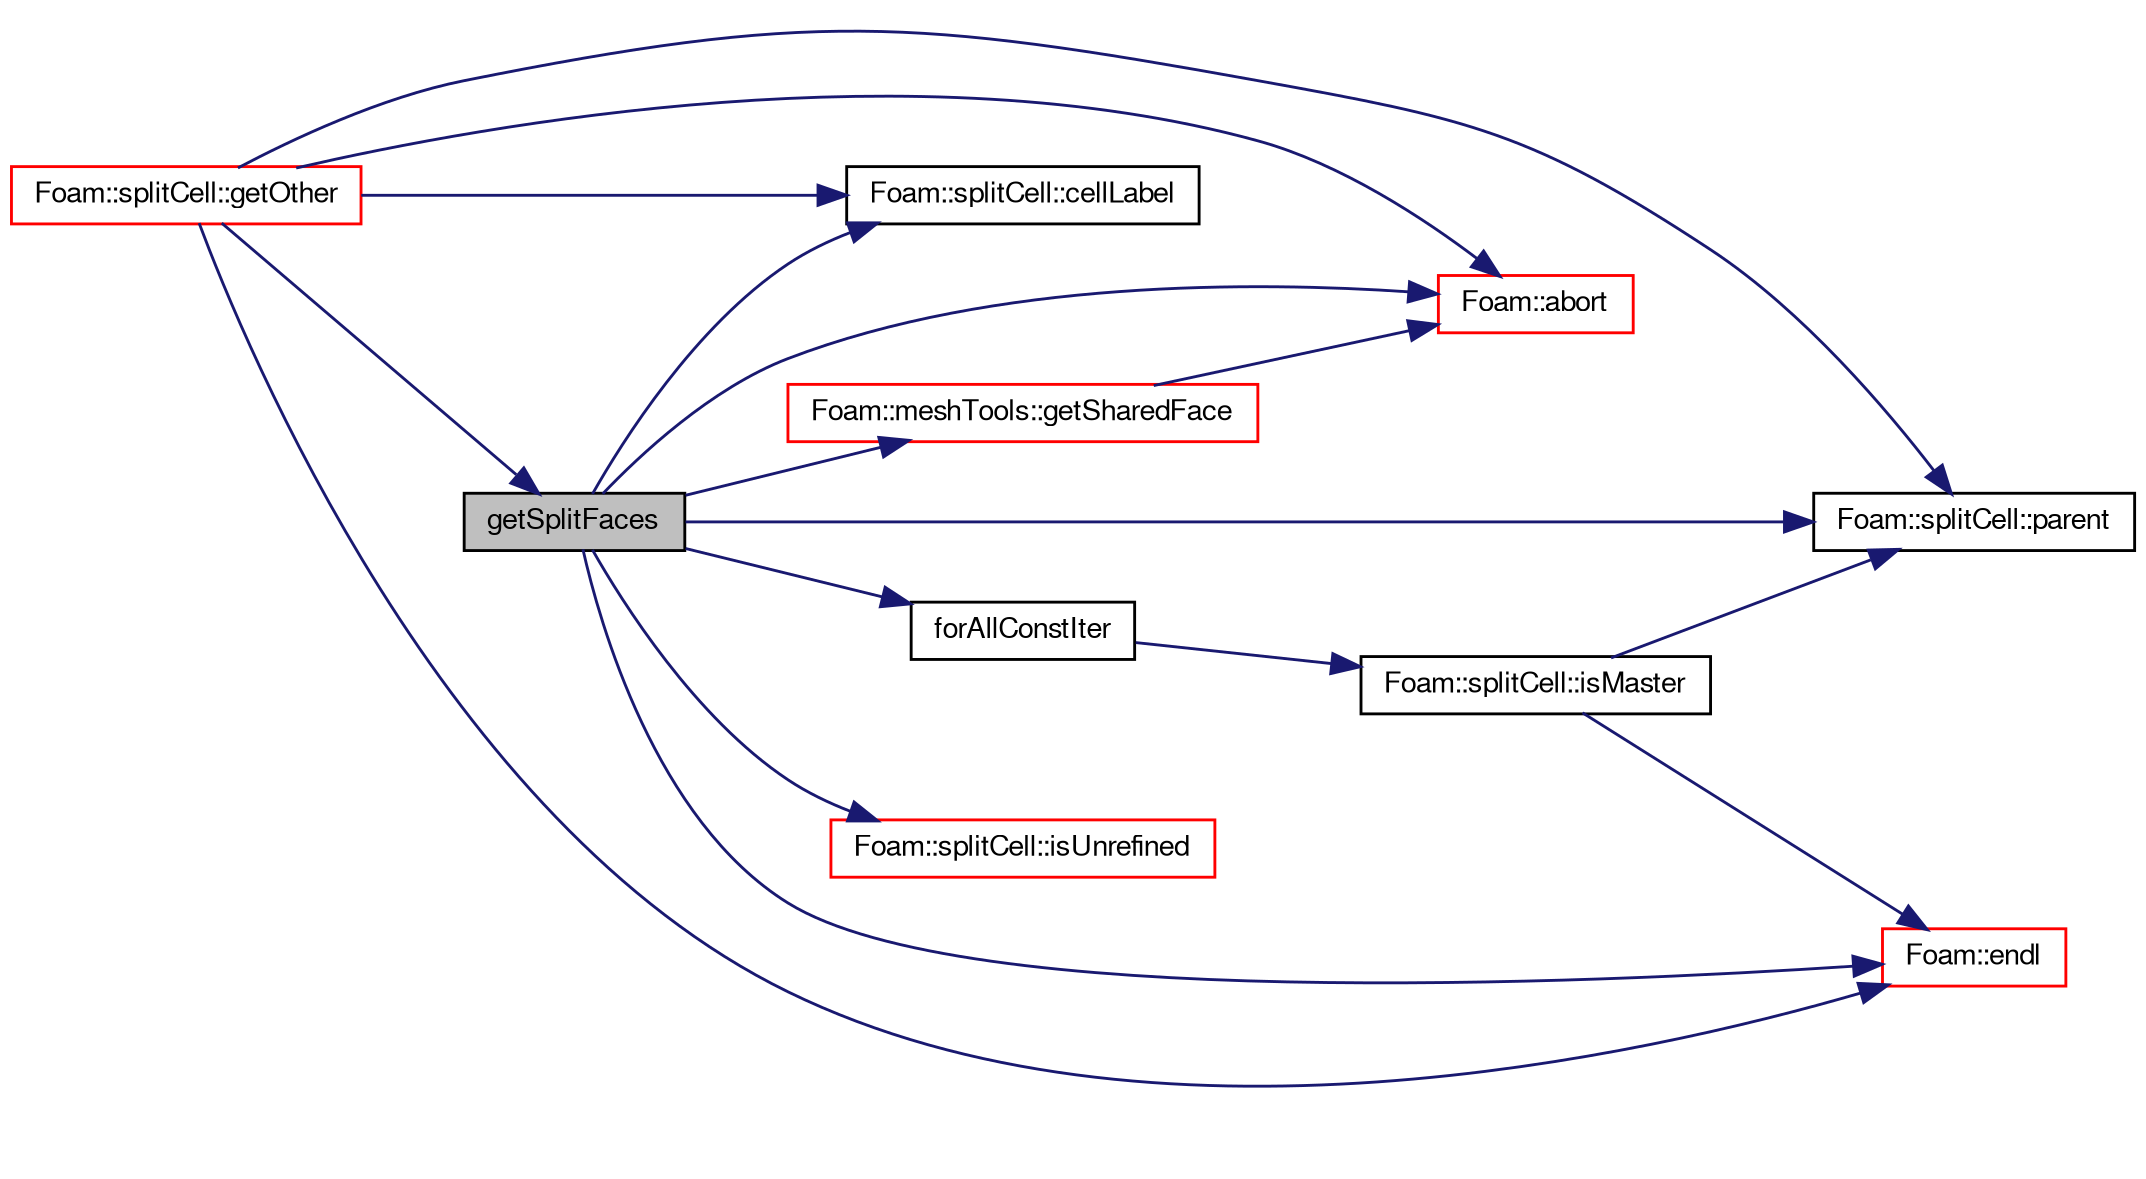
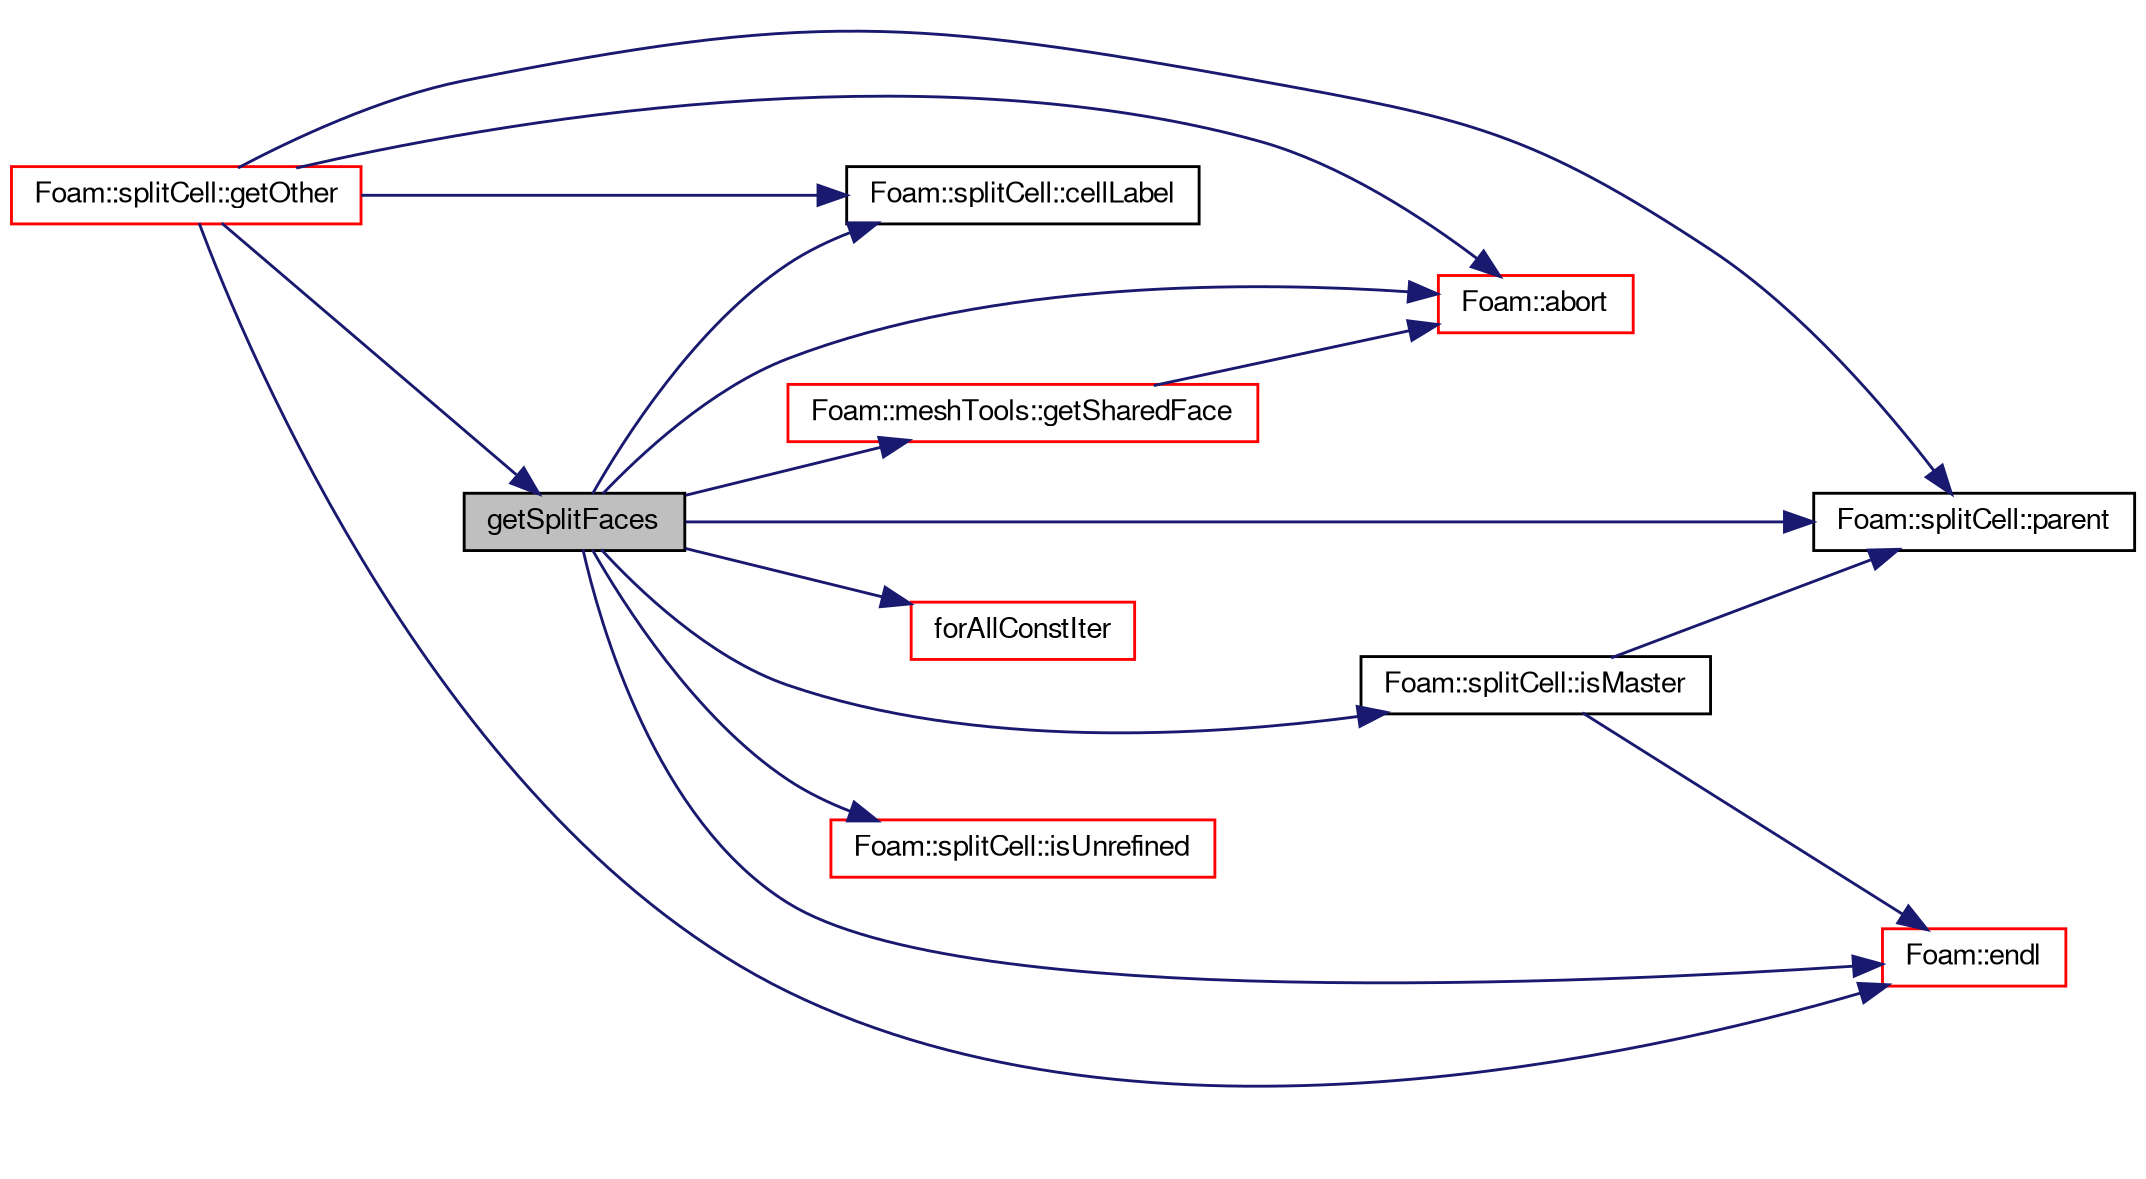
node "forAllConstIter": color black -> red
edge "forAllConstIter" -> "Foam::splitCell::isMaster": now "getSplitFaces" -> "Foam::splitCell::isMaster"
